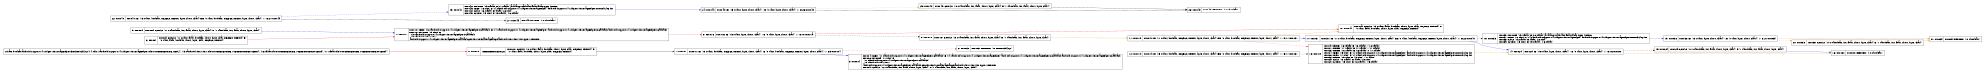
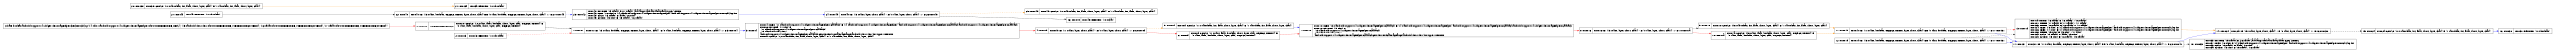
edge "25: 0x004d" -> "26: 0x004e": removed
node "26: 0x004e": text "0x004e: RETURN  (r0 I:boolean)" -> "0x004e: RETURN  (r0 I:char)"
edge "22: 0x0040" -> "27: 0x004f": reversed
node "27: 0x004f": text "0x004f: INVOKE  (r0 I:boolean)" -> "0x004f: RETURN  (r0 I:boolean)"
node "4: 0x000b": added
edge "11: 0x001b" -> "10: 0x001a": reversed
node "19: 0x003c": removed
node "21: 0x003f": text "0x008f: RETURN  (r0 I:boolean)" -> "0x003f: RETURN  (r0 I:boolean)"
edge "12: 0x001d" -> "17: 0x0031": added
node "2: 0x0003": text "0x0003: RETURN  (r0 I:mTouchSlop)" -> "0x0003: RETURN  (r0 I:boolean)"
edge "1: 0x0001" -> "2: 0x0003": reversed
node "0: 0x0000": text "MTH_ARRAY_BLOCK" -> "MTH_ENTER_BLOCK"
edge "14: 0x002d" -> "16: 0x0030": removed
